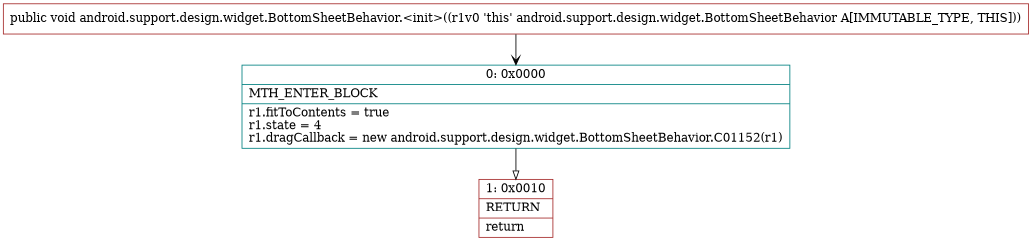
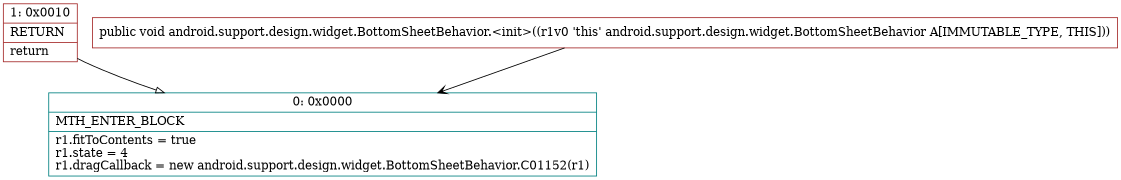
edge "0: 0x0000" -> "1: 0x0010": reversed
